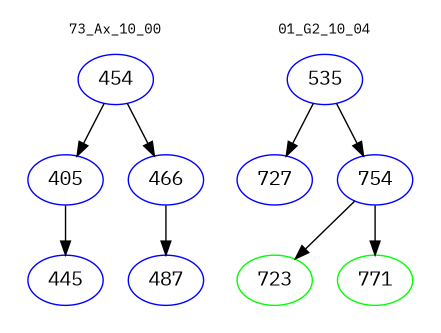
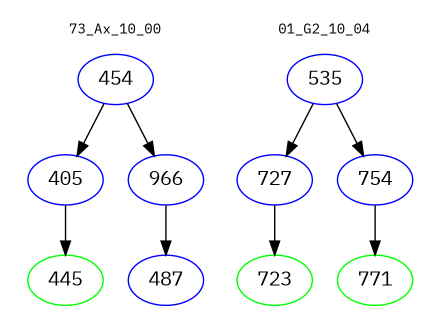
node "466": label "466" -> "966"
edge "754" -> "723": now "727" -> "723"
node "445": color blue -> green
